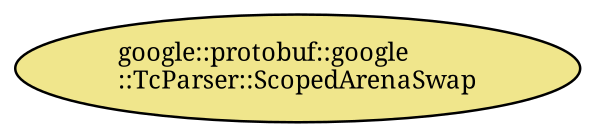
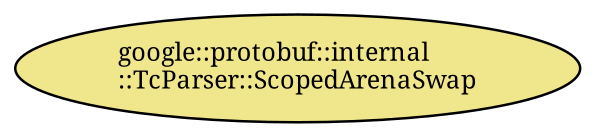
node "google::protobuf::google ::TcParser::ScopedArenaSwap": label "google::protobuf::google ::TcParser::ScopedArenaSwap" -> "google::protobuf::internal ::TcParser::ScopedArenaSwap"
